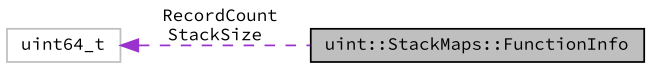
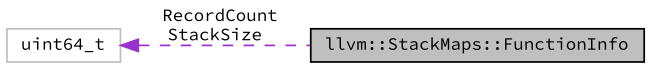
node "uint::StackMaps::FunctionInfo": label "uint::StackMaps::FunctionInfo" -> "llvm::StackMaps::FunctionInfo"
